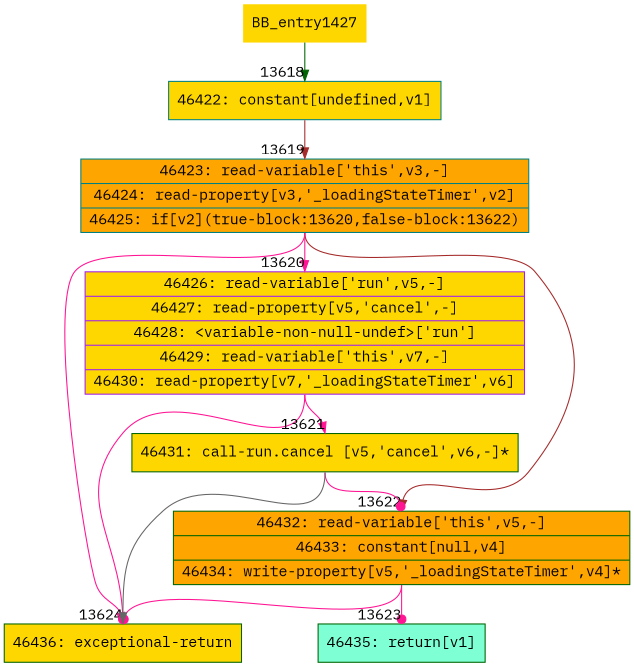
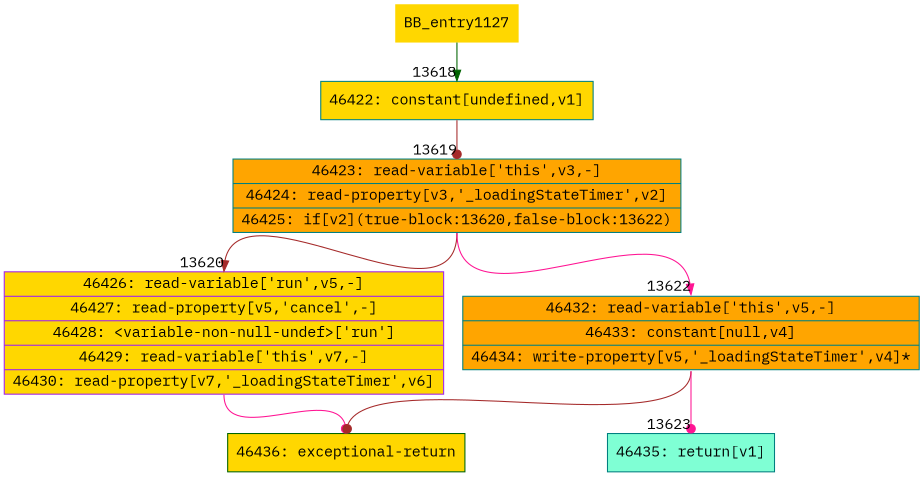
node "BB_entry1427": label "BB_entry1427" -> "BB_entry1127"
edge "46422: constant[undefined,v1]" -> "46423: read-variable['this',v3,-]": arrowhead normal -> dot
edge "46423: read-variable['this',v3,-]" -> "46426: read-variable['run',v5,-]": color deeppink -> brown
edge "46423: read-variable['this',v3,-]" -> "46432: read-variable['this',v5,-]": color brown -> deeppink
edge "46423: read-variable['this',v3,-]" -> "46436: exceptional-return": removed
node "46431: call-run.cancel [v5,'cancel',v6,-]*": removed
node "46432: read-variable['this',v5,-]": color darkgreen -> teal
edge "46432: read-variable['this',v5,-]" -> "46436: exceptional-return": color deeppink -> brown
node "46435: return[v1]": color darkgreen -> teal
